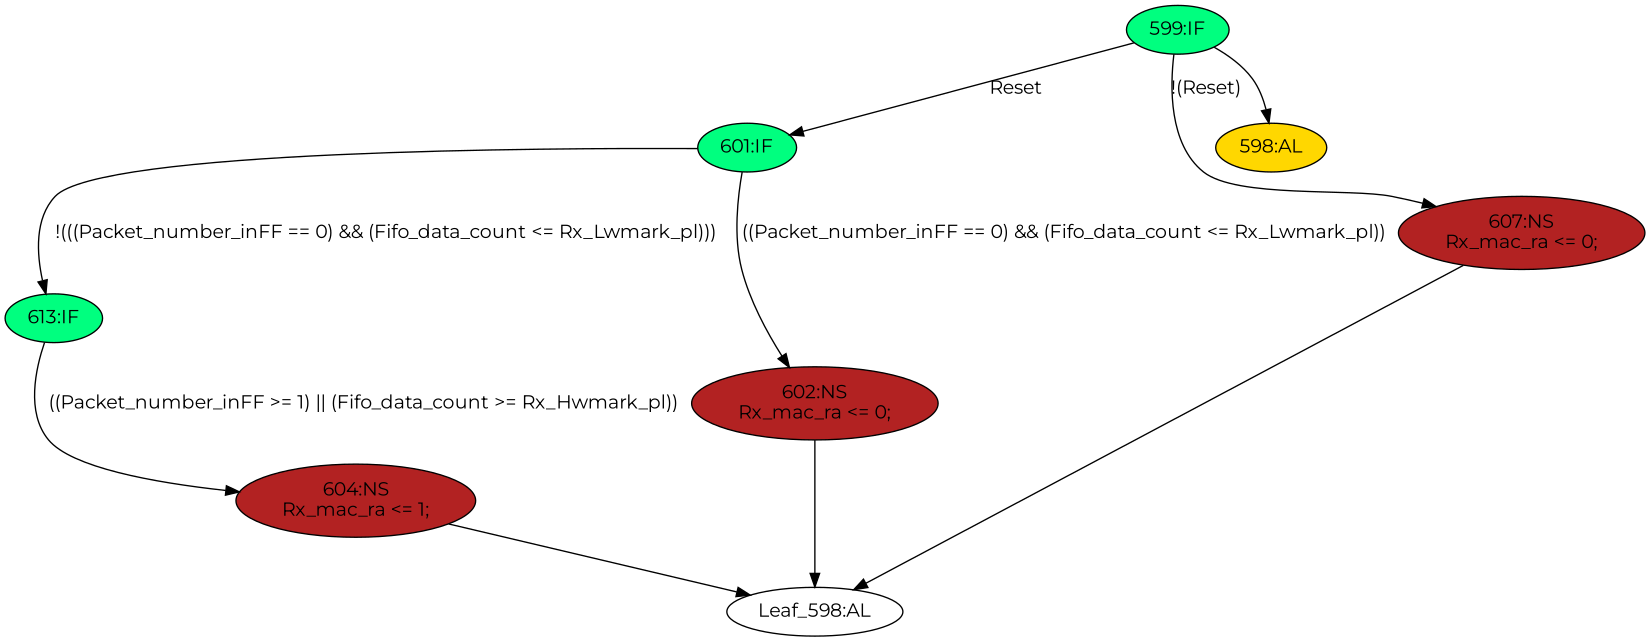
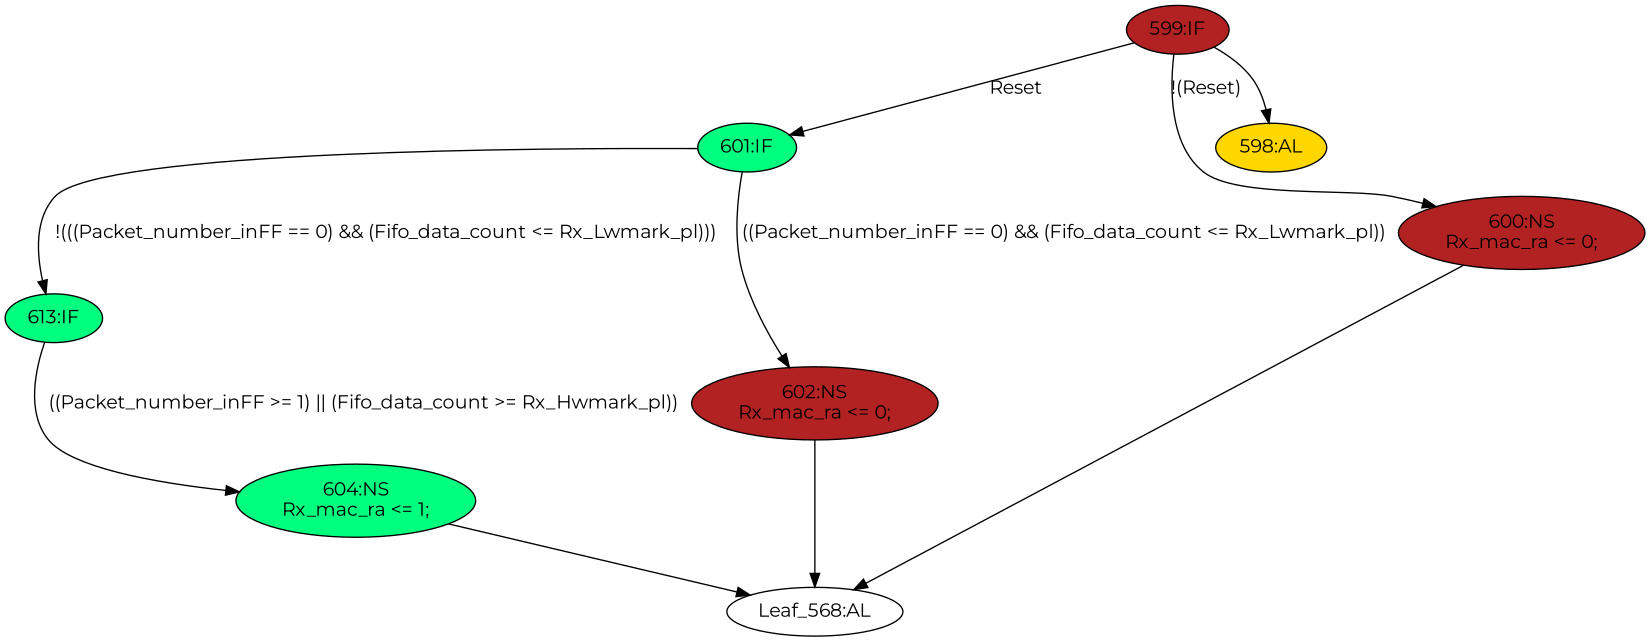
node "599:IF": fillcolor springgreen -> firebrick
node "607:NS Rx_mac_ra <= 0;": label "607:NS Rx_mac_ra <= 0;" -> "600:NS Rx_mac_ra <= 0;"
node "604:NS Rx_mac_ra <= 1;": fillcolor firebrick -> springgreen
node "Leaf_598:AL": label "Leaf_598:AL" -> "Leaf_568:AL"
